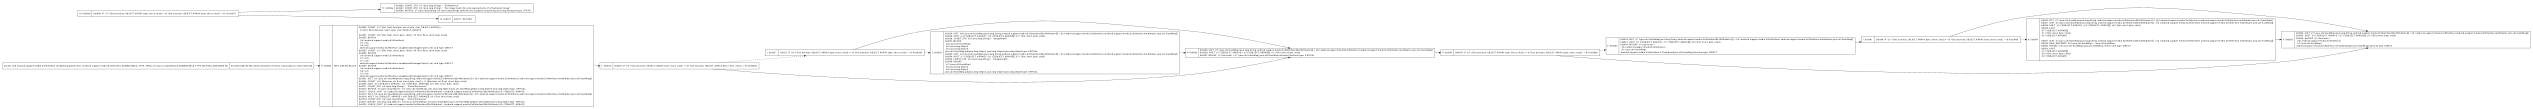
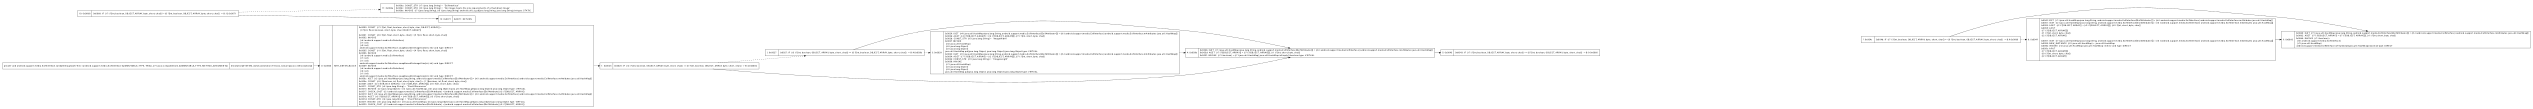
edge "10: 0x0068" -> "11: 0x006a": style solid -> dashed
node "6: 0x0045": removed
edge "5: 0x0043" -> "9: 0x0060": removed
